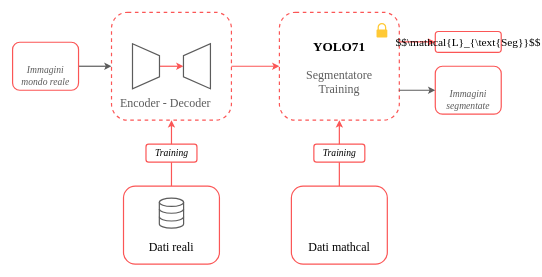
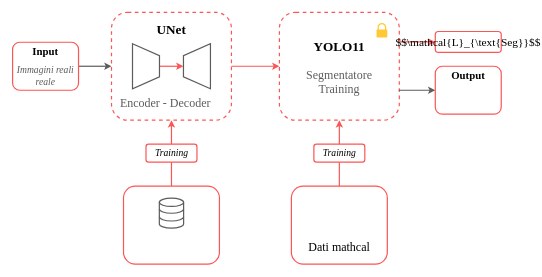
node "UNet": added
node "YOLO71": label "YOLO71" -> "YOLO11"
node "Input": added
node "Immagini mondo reale": label "Immagini mondo reale" -> "Immagini reali reale"
node "Output": added
node "Immagini segmentate": removed
node "Dati reali": removed
